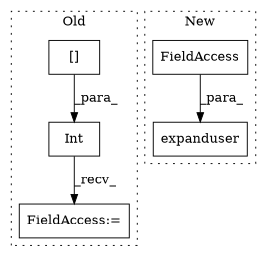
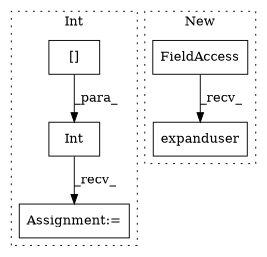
cluster "Old": label "Old" -> "Int"
edge "FieldAccess" -> "expanduser": label "_para_" -> "_recv_"
node "FieldAccess:=": label "FieldAccess:=" -> "Assignment:="
